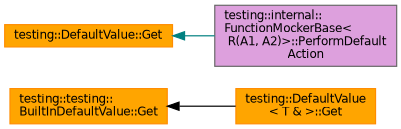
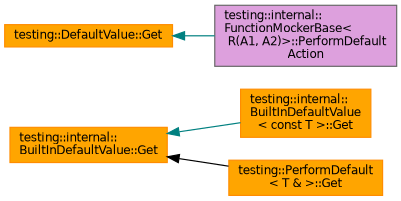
node "testing::testing:: BuiltInDefaultValue::Get": label "testing::testing:: BuiltInDefaultValue::Get" -> "testing::internal:: BuiltInDefaultValue::Get"
node "testing::DefaultValue < T & >::Get": label "testing::DefaultValue < T & >::Get" -> "testing::PerformDefault < T & >::Get"
node "testing::internal:: BuiltInDefaultValue < const T >::Get": added
